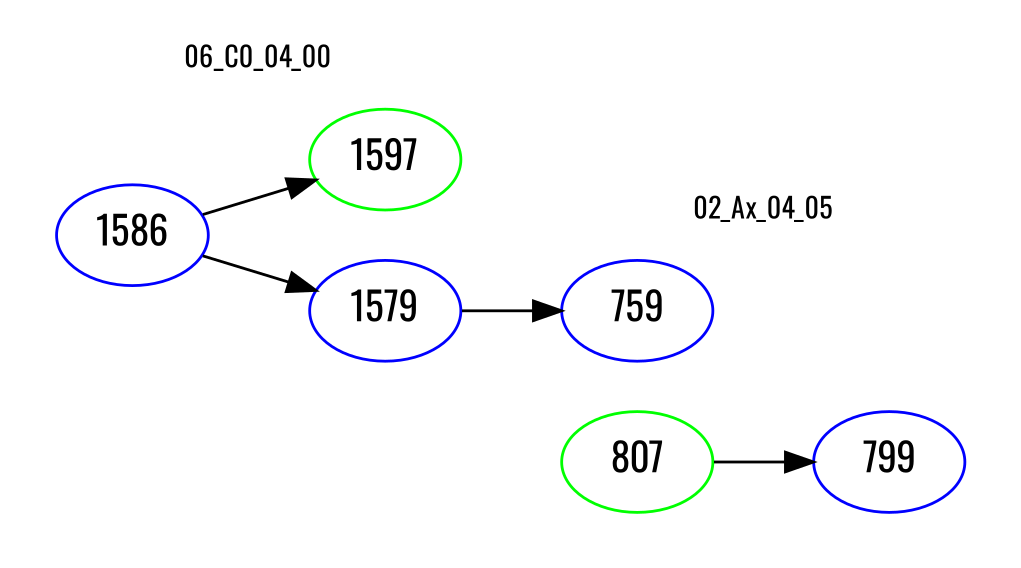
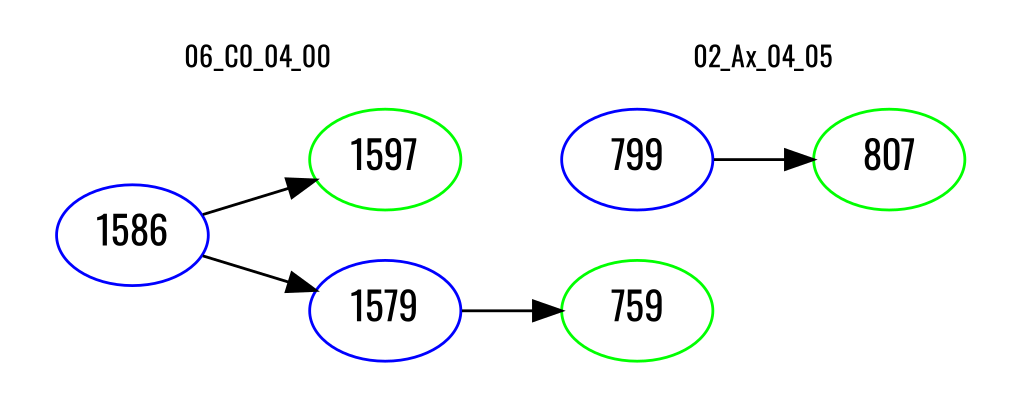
node "759": color blue -> green
edge "807" -> "799": reversed
